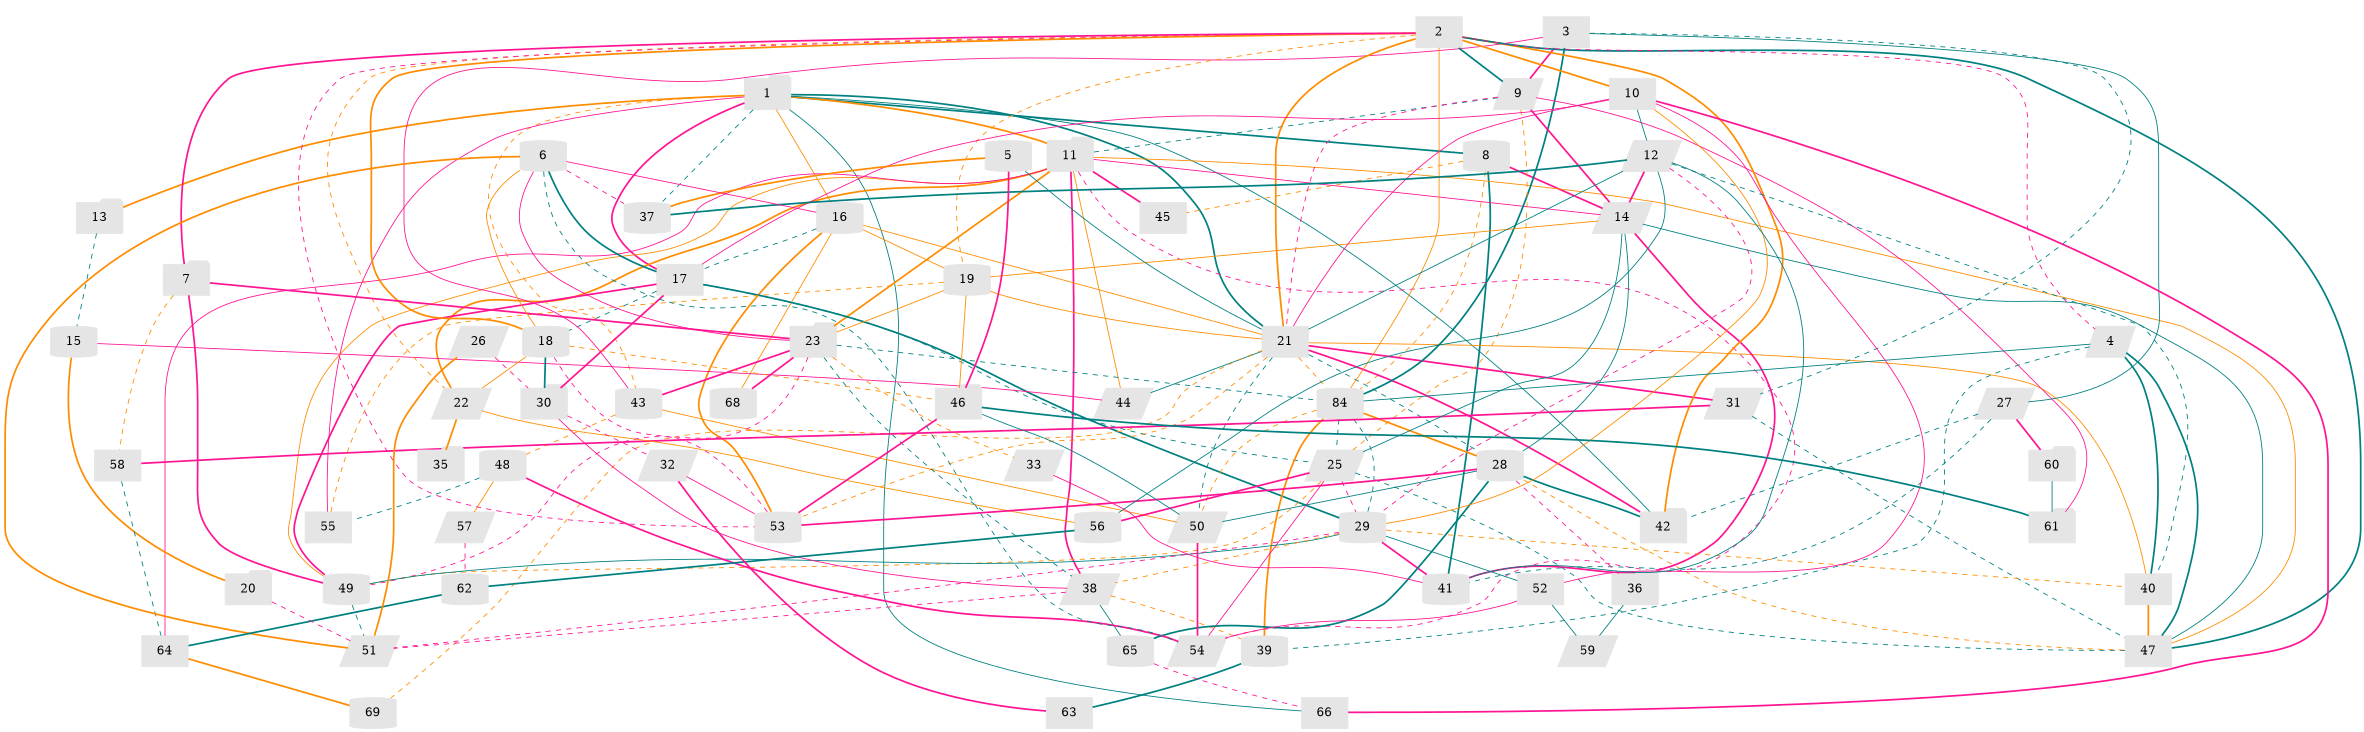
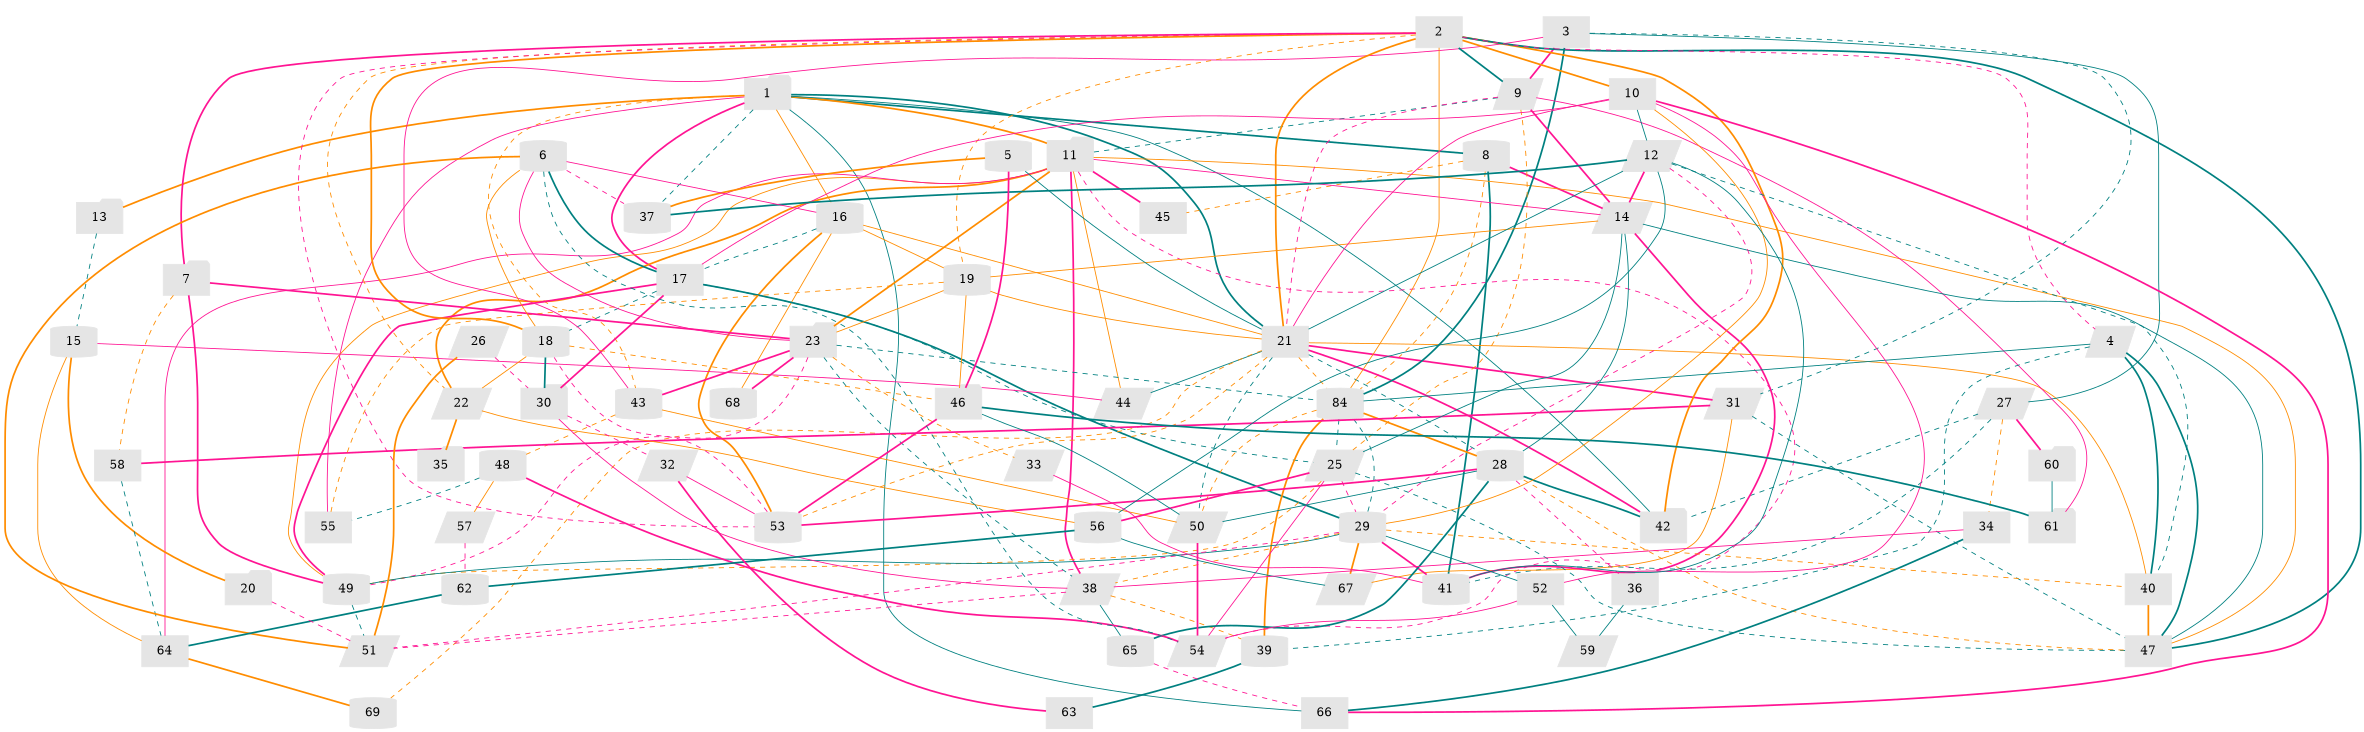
edge "15" -- "64": added
node "34": added
node "67": added
